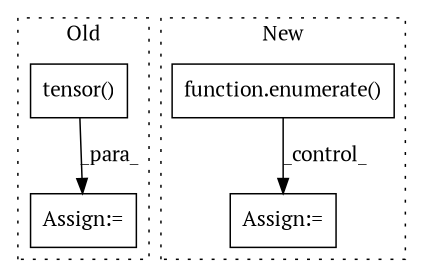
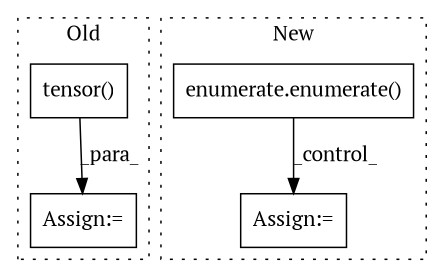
node "function.enumerate()": label "function.enumerate()" -> "enumerate.enumerate()"
